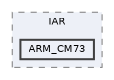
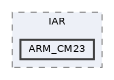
node "ARM_CM73": label "ARM_CM73" -> "ARM_CM23"
